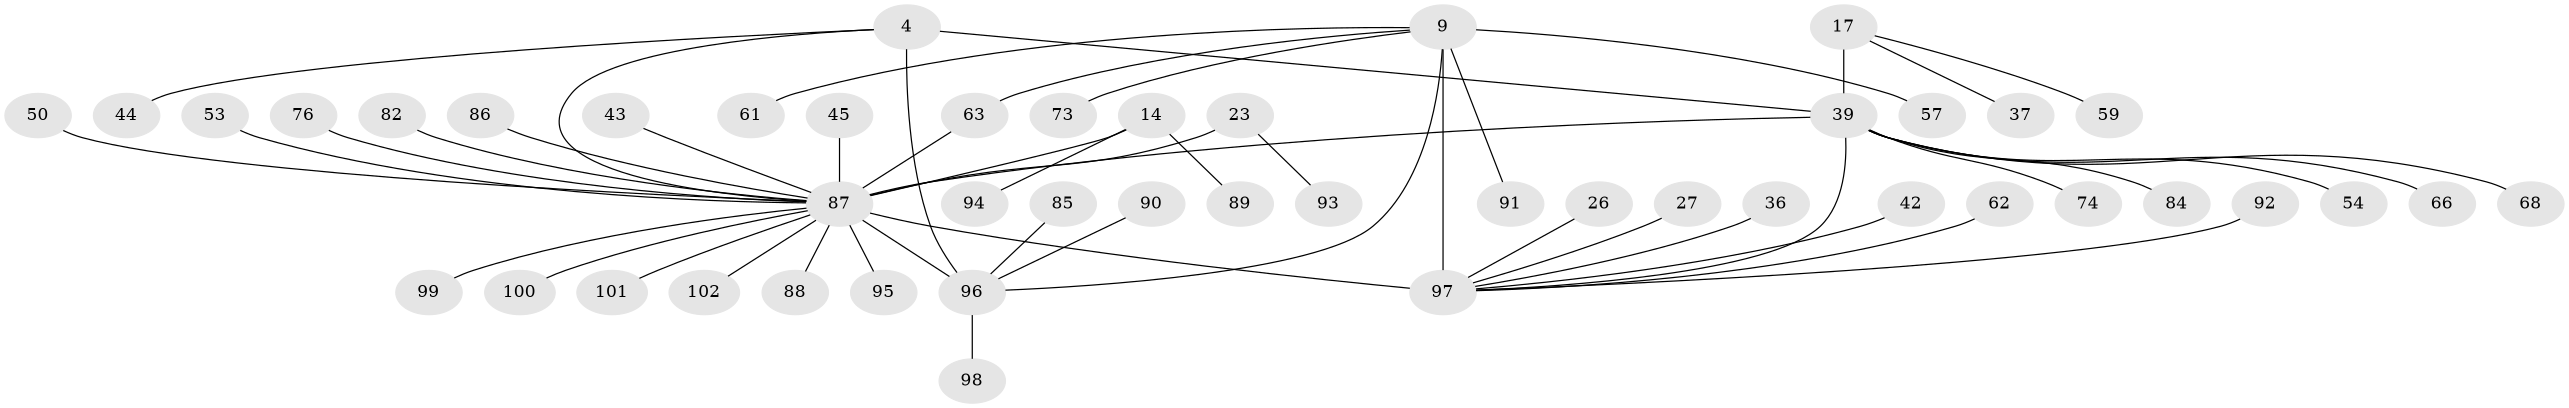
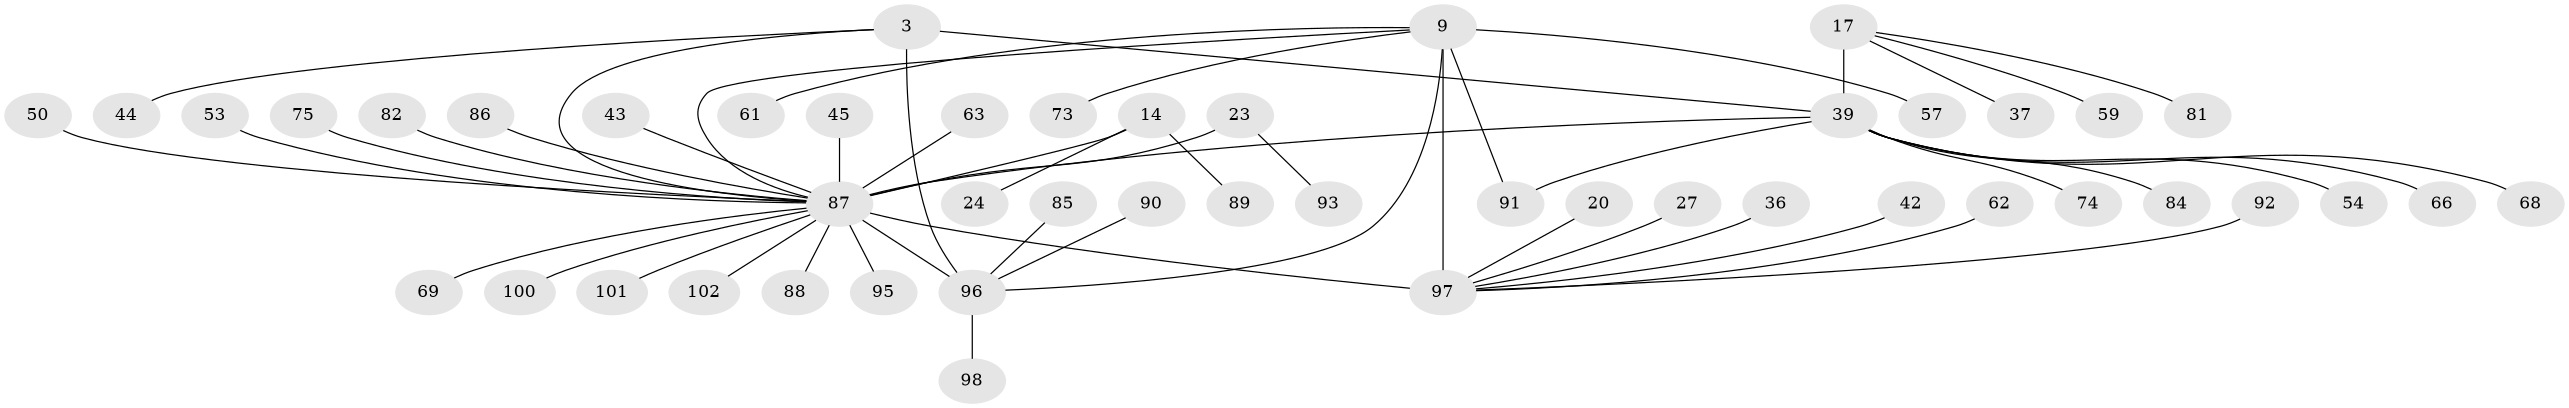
node "4": label "4" -> "3"
edge "9" -- "63": now "9" -- "87"
node "76": label "76" -> "75"
node "81": added
node "94": label "94" -> "24"
node "26": label "26" -> "20"
edge "39" -- "97": now "39" -- "91"
node "99": label "99" -> "69"
